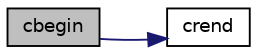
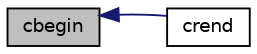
edge "cbegin" -> "crend": reversed
